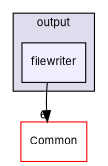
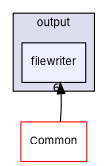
edge "filewriter" -> "Common": reversed
